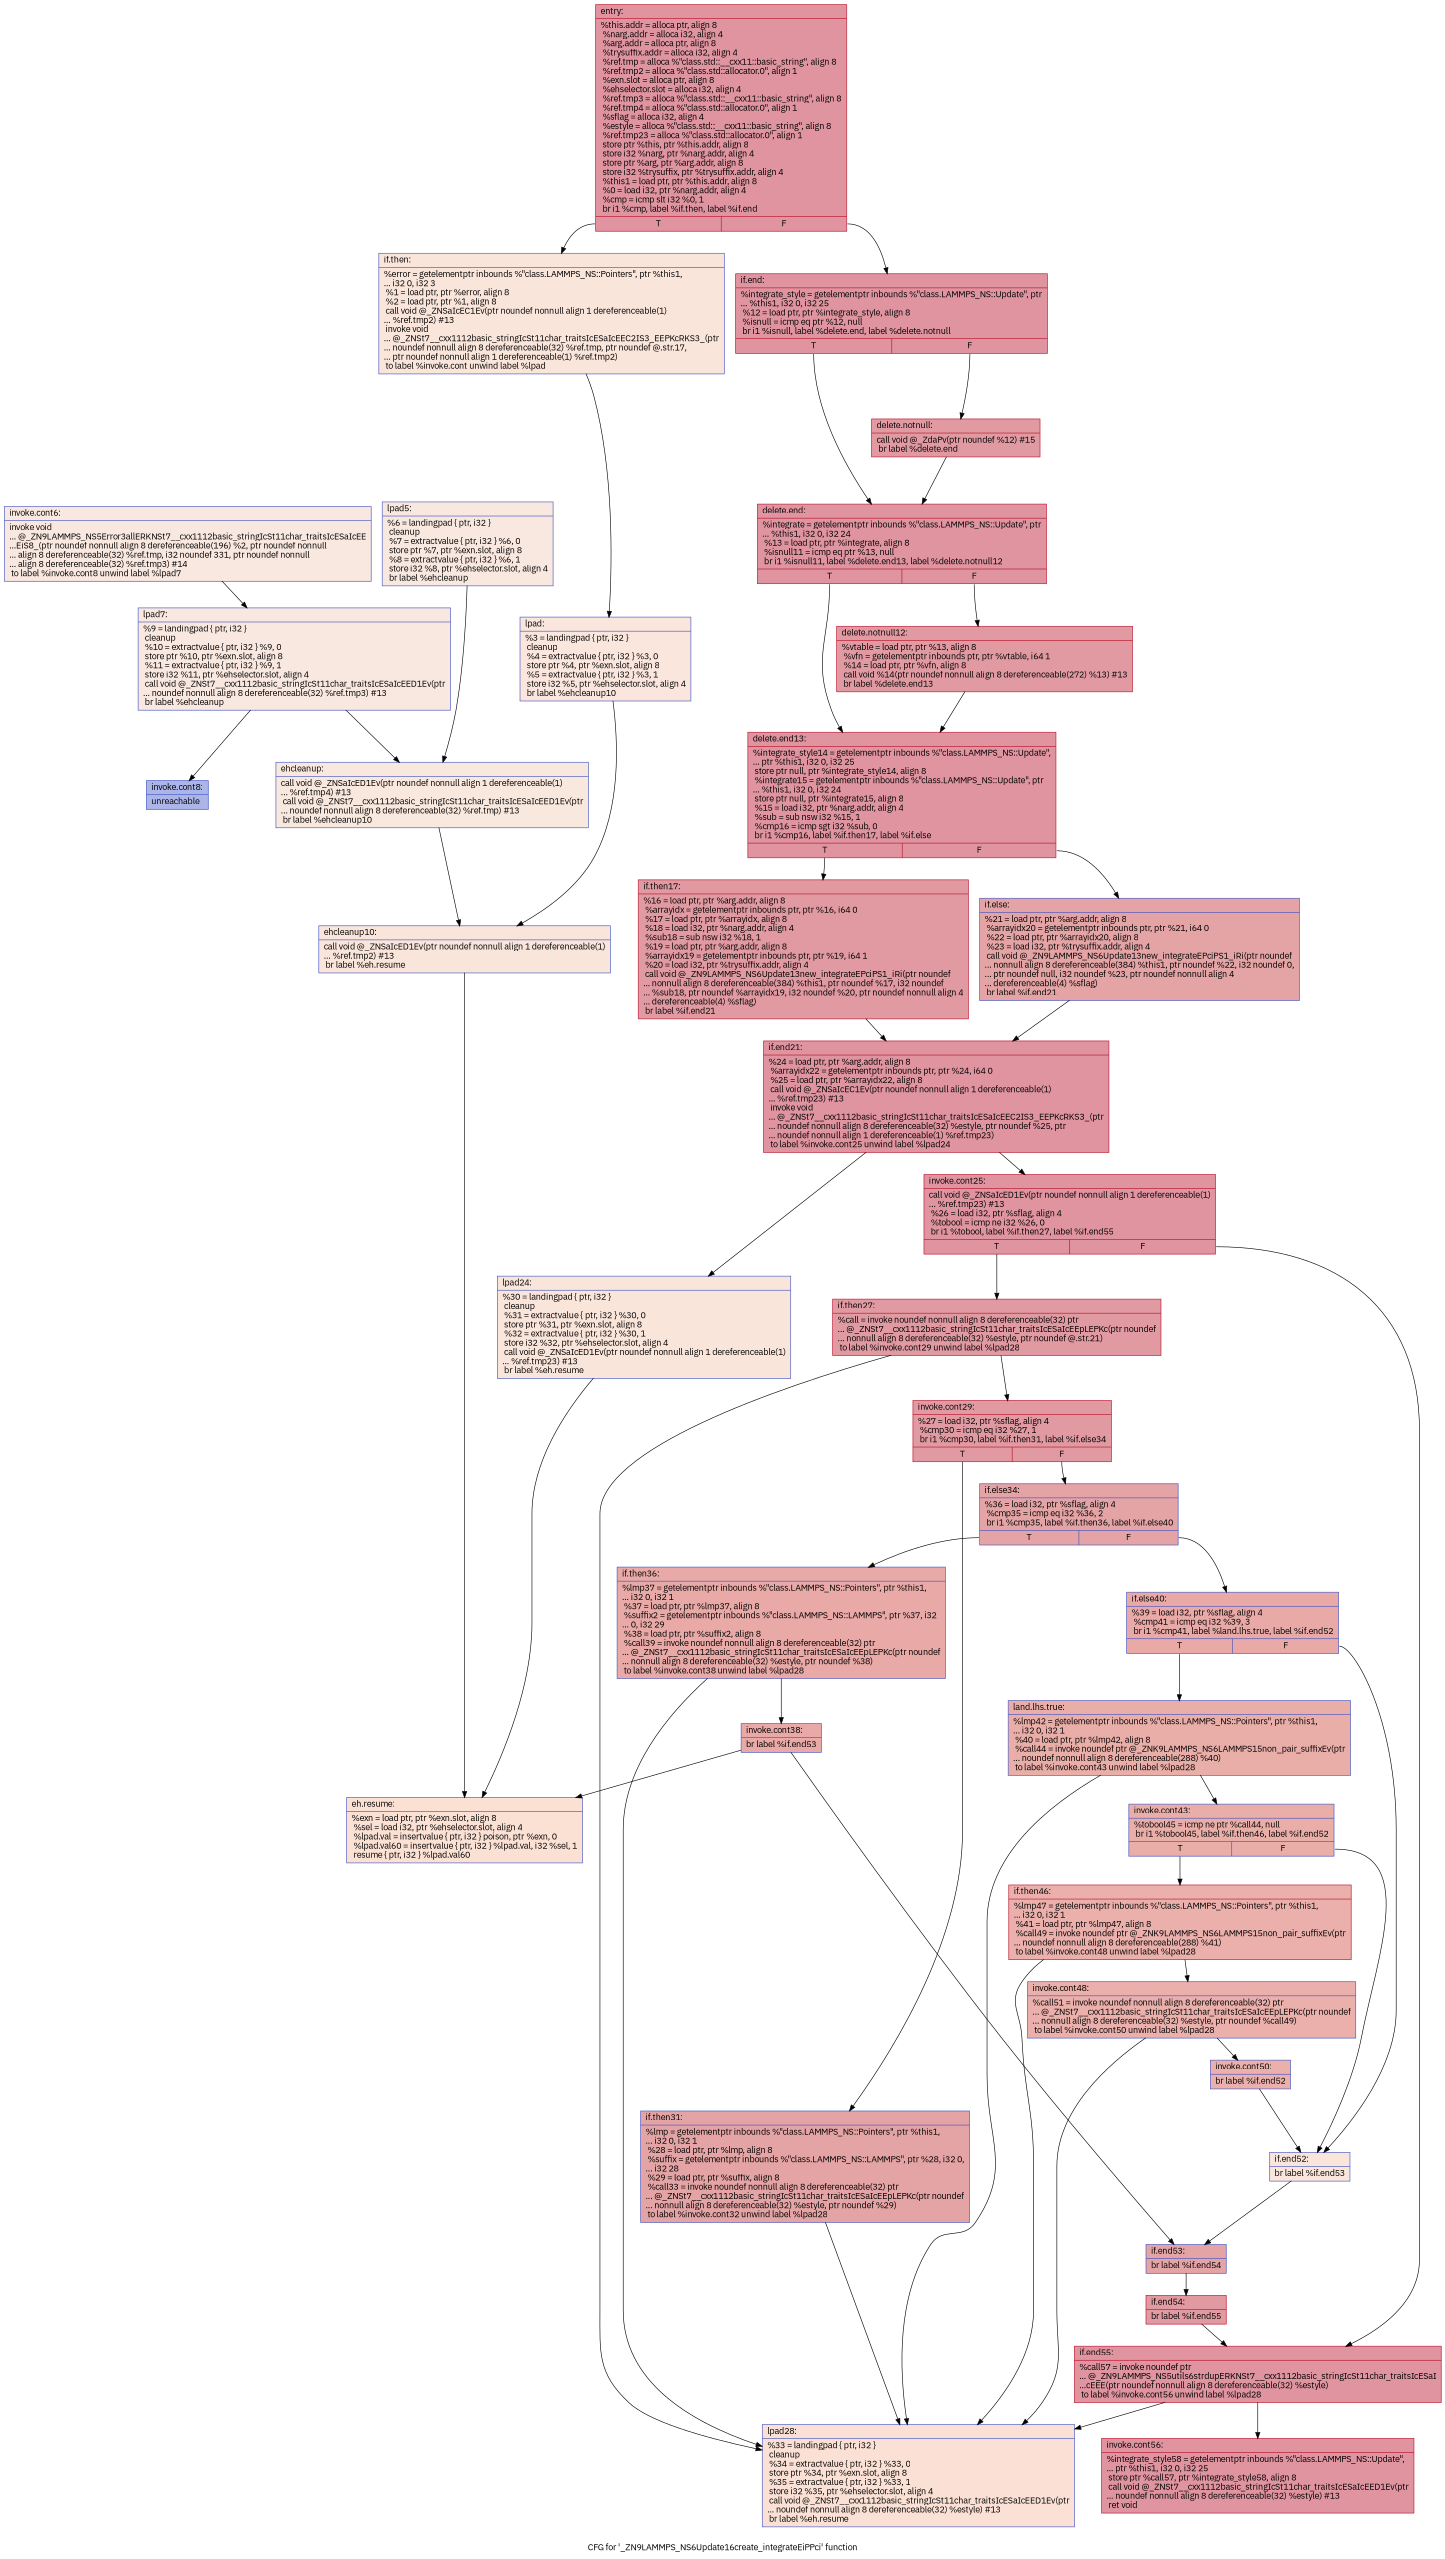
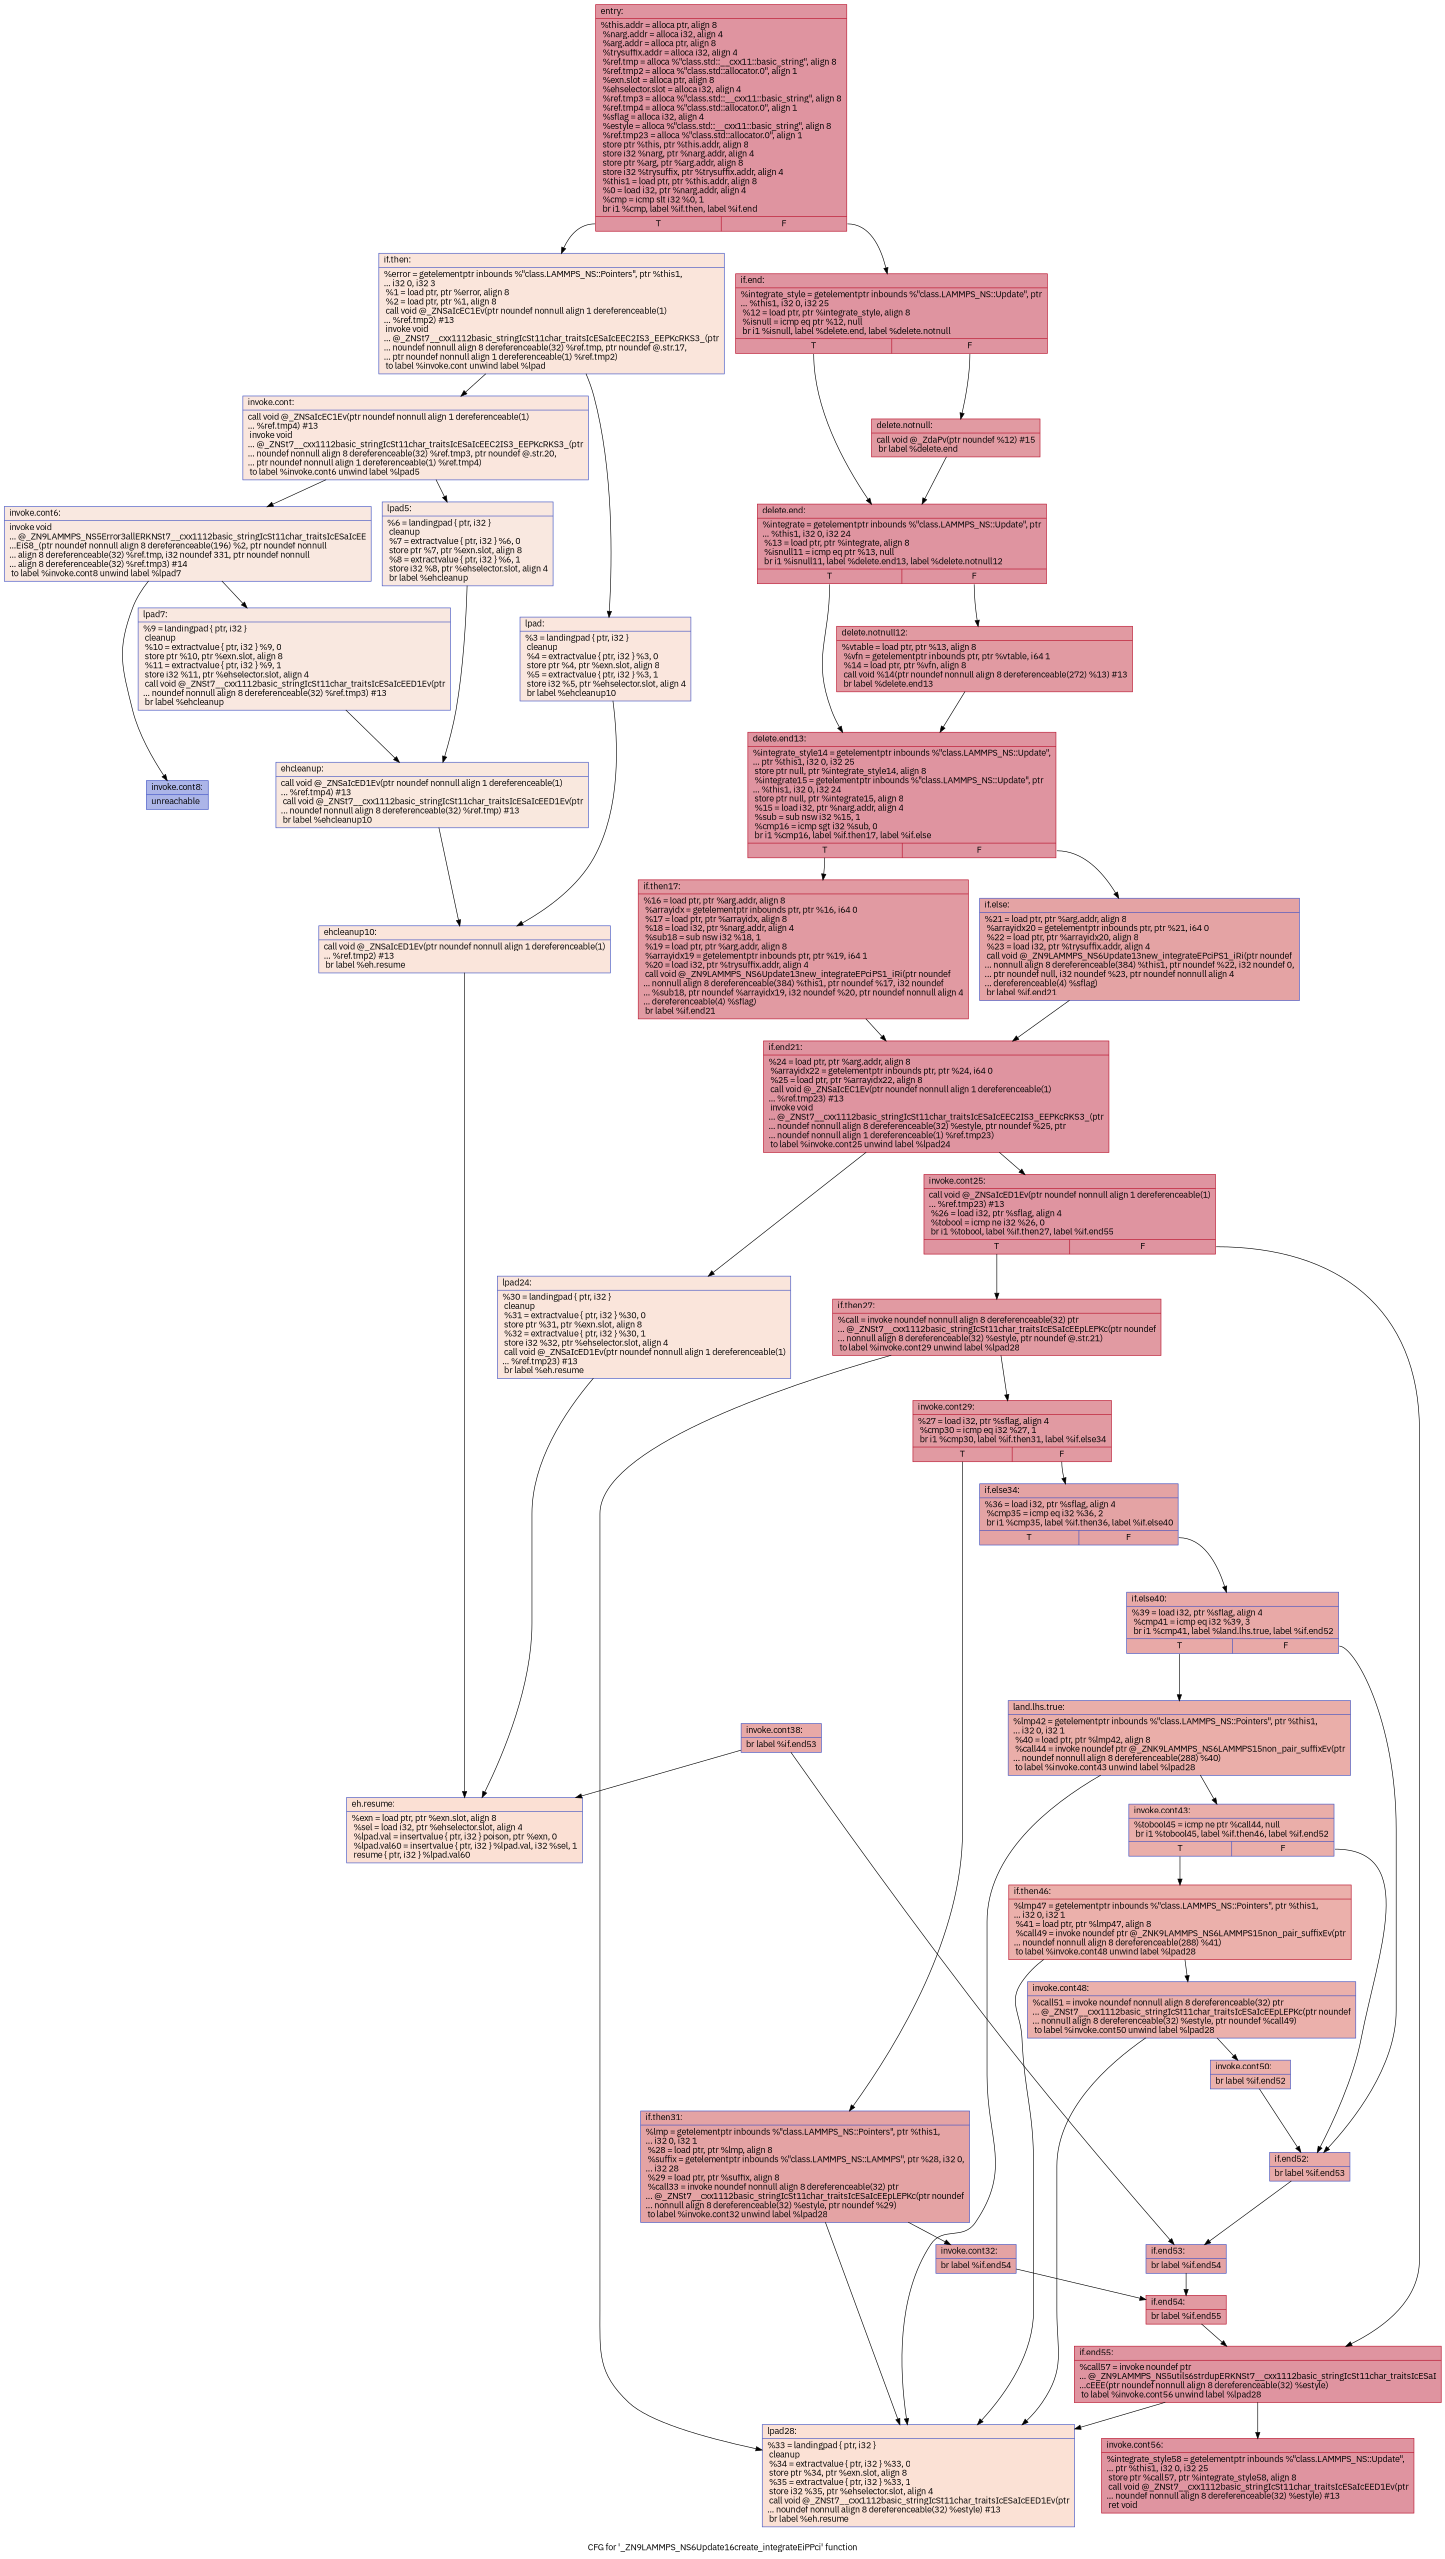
node "invoke.cont:": added
edge "lpad7:" -> "invoke.cont8:": now "invoke.cont6:" -> "invoke.cont8:"
node "if.then36:": removed
node "if.end52:": fillcolor #f4c5ad70 -> #ca3b3770
node "invoke.cont32:": added
